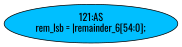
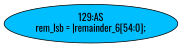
node "121:AS rem_lsb = |remainder_6[54:0];": label "121:AS rem_lsb = |remainder_6[54:0];" -> "129:AS rem_lsb = |remainder_6[54:0];"
